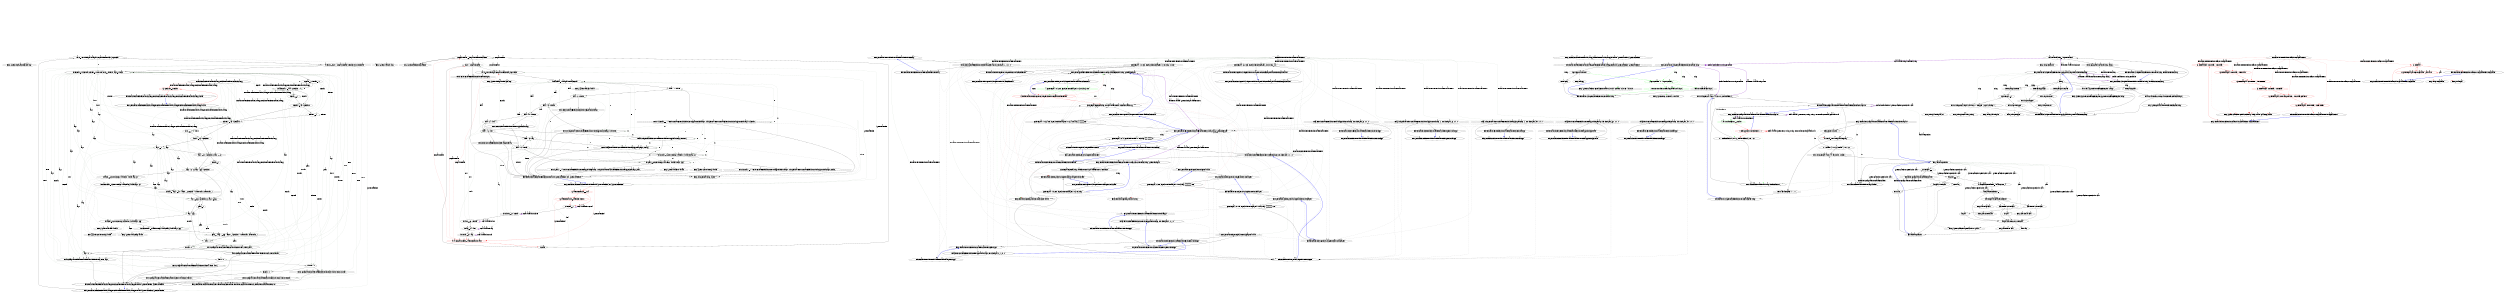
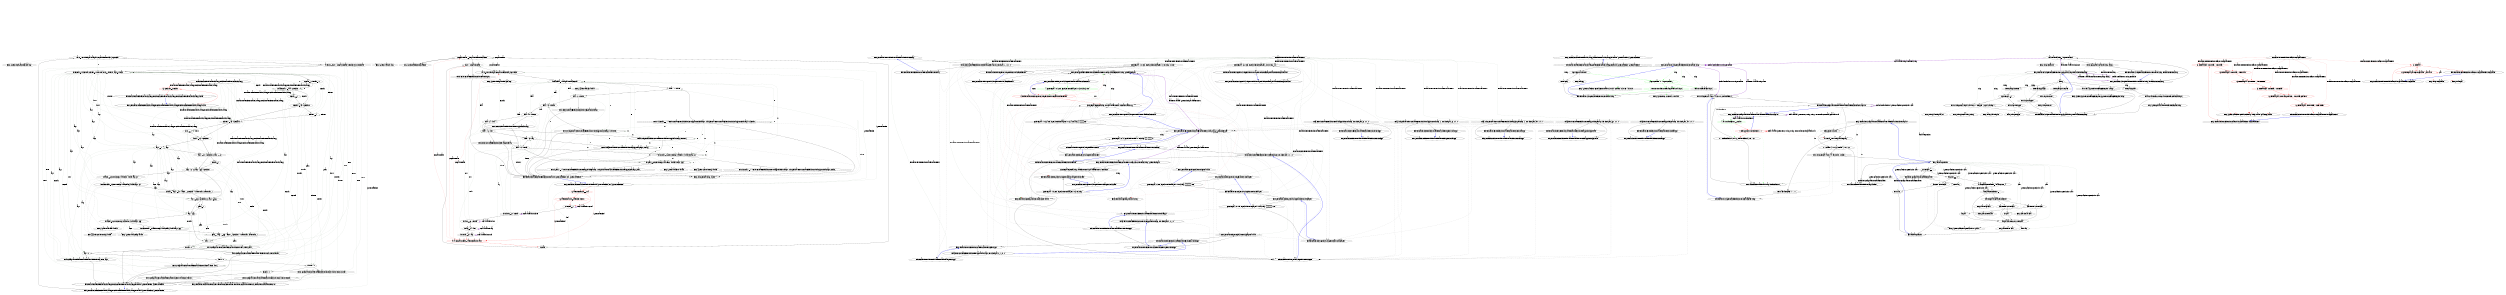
node "list.Add(currentChar)": label "list.Add(currentChar)" -> "list.Hour(currentChar)"
